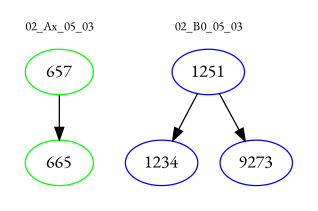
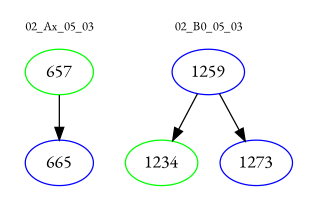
node "1251": label "1251" -> "1259"
node "665": color green -> blue
node "1234": color blue -> green
node "9273": label "9273" -> "1273"
